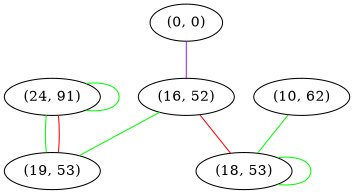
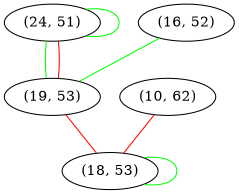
node "(0, 0)": removed
node "(24, 91)": label "(24, 91)" -> "(24, 51)"
edge "(16, 52)" -- "(18, 53)": now "(19, 53)" -- "(18, 53)"
edge "(10, 62)" -- "(18, 53)": color green -> red
